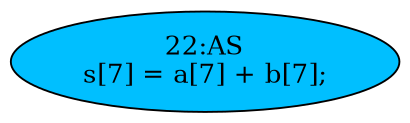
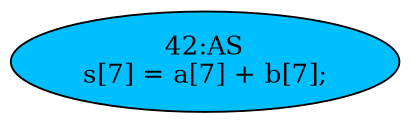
node "22:AS s[7] = a[7] + b[7];": label "22:AS s[7] = a[7] + b[7];" -> "42:AS s[7] = a[7] + b[7];"
